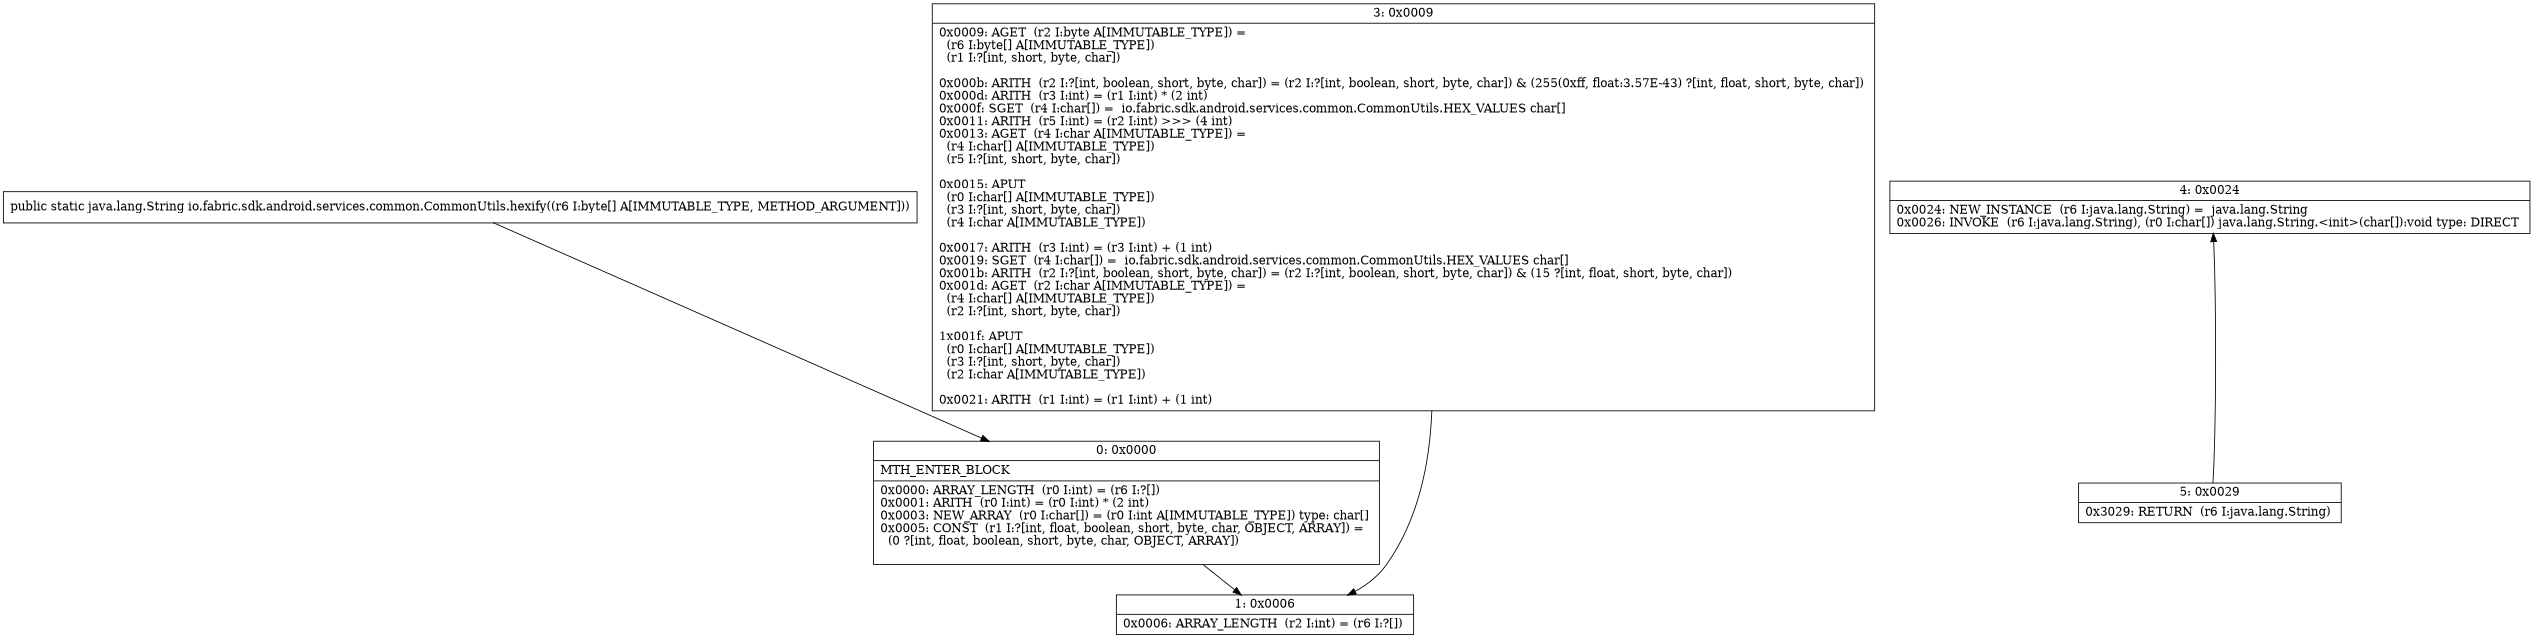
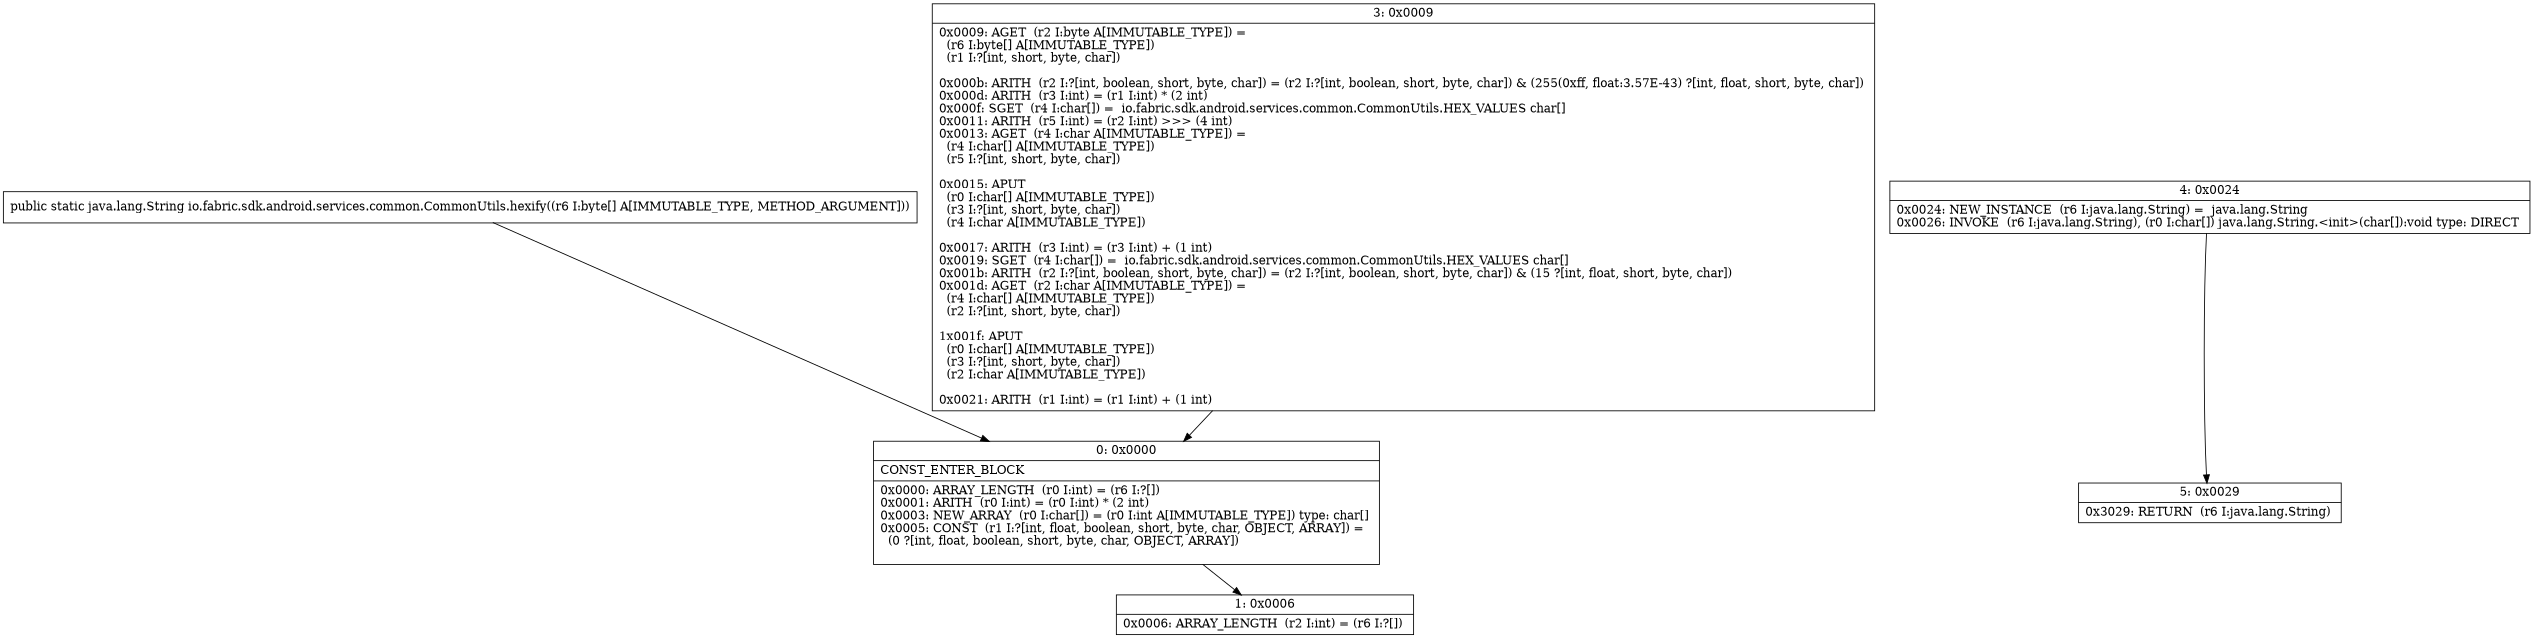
edge "5: 0x0029" -> "4: 0x0024": reversed
node "0: 0x0000": text "MTH_ENTER_BLOCK" -> "CONST_ENTER_BLOCK"
edge "3: 0x0009" -> "1: 0x0006": now "3: 0x0009" -> "0: 0x0000"
